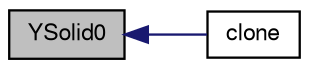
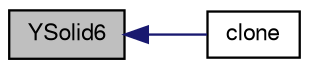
node "YSolid0": label "YSolid0" -> "YSolid6"
